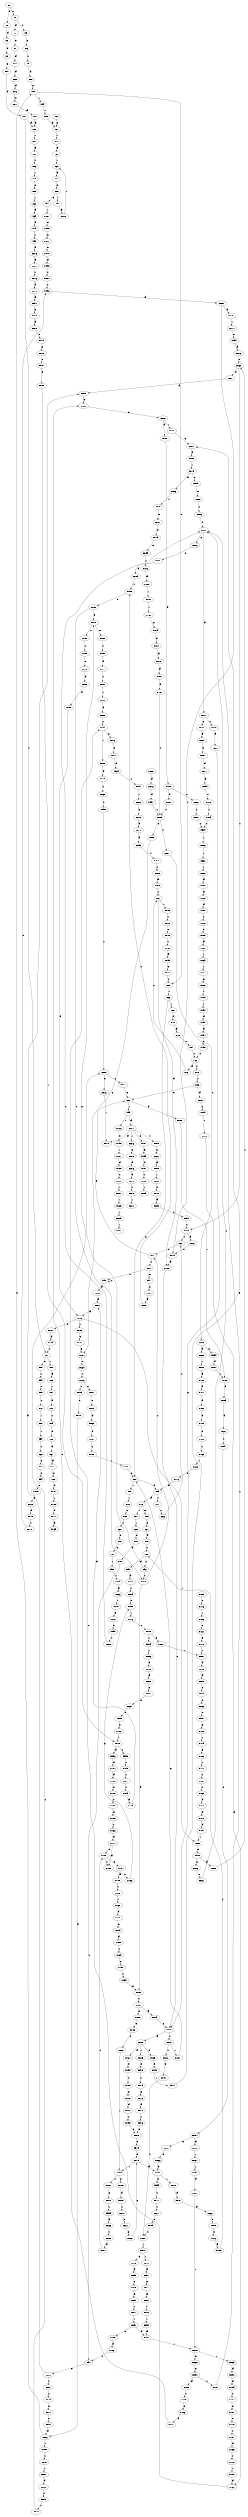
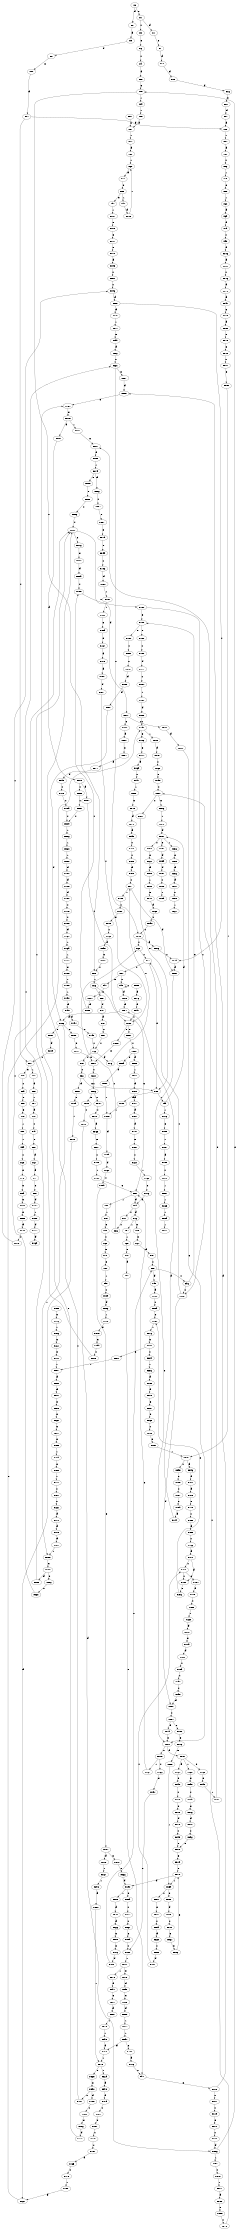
edge "S117" -> "S370": reversed
